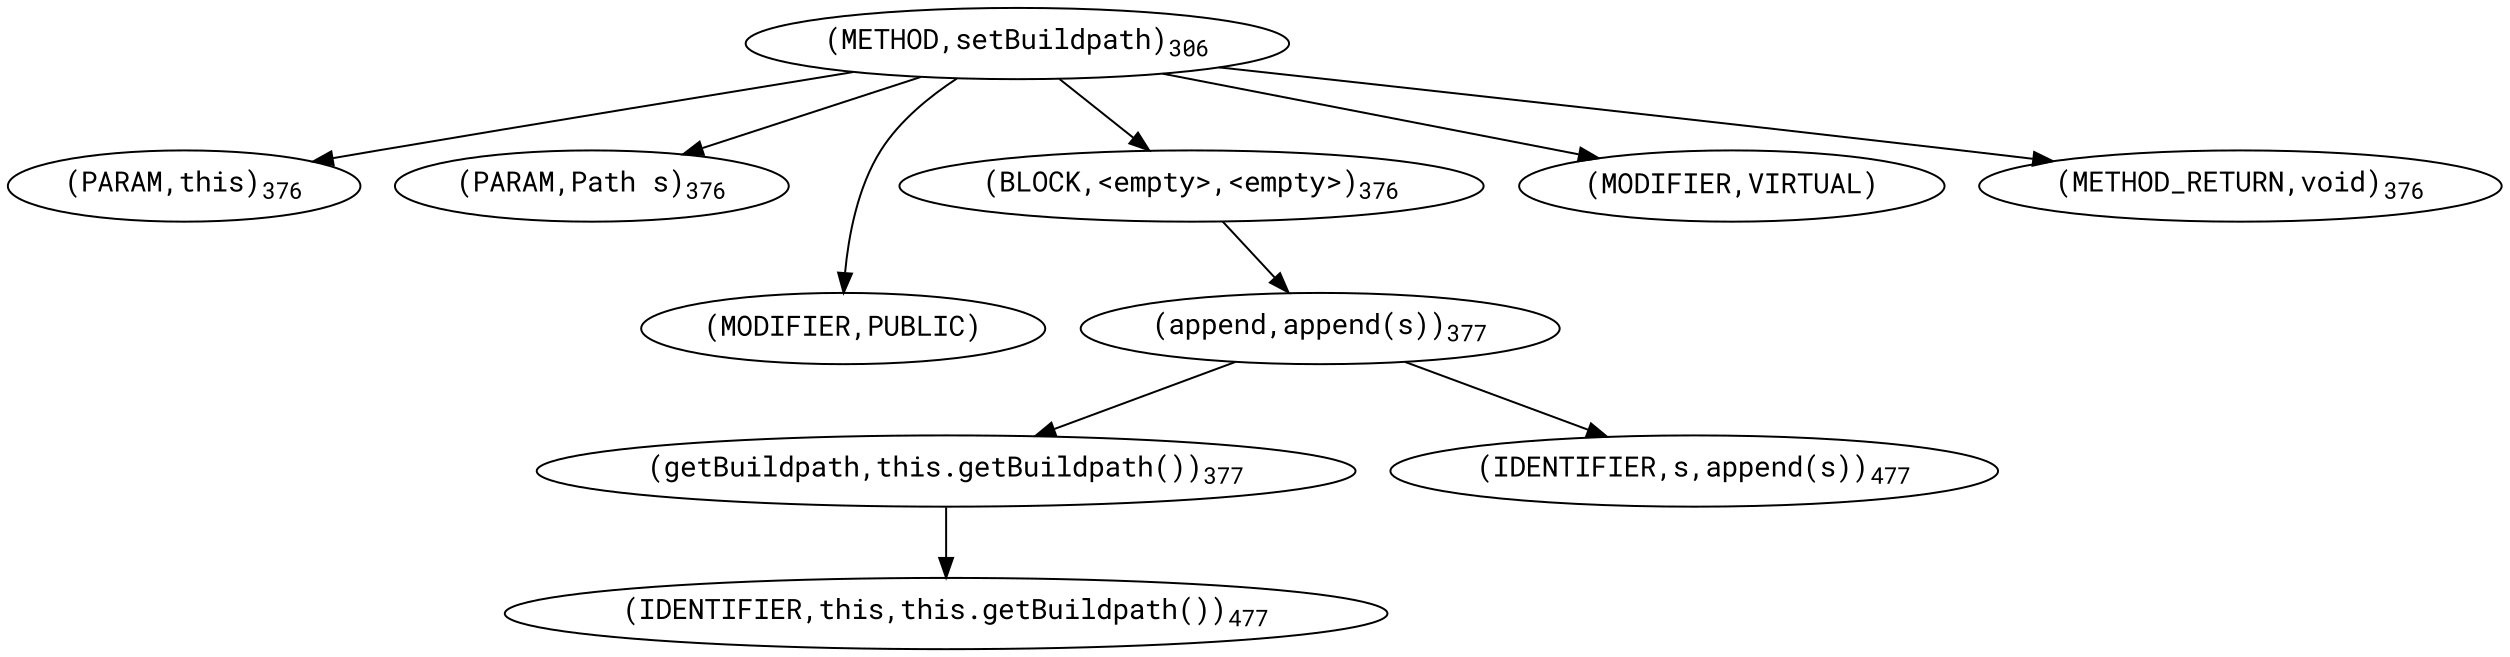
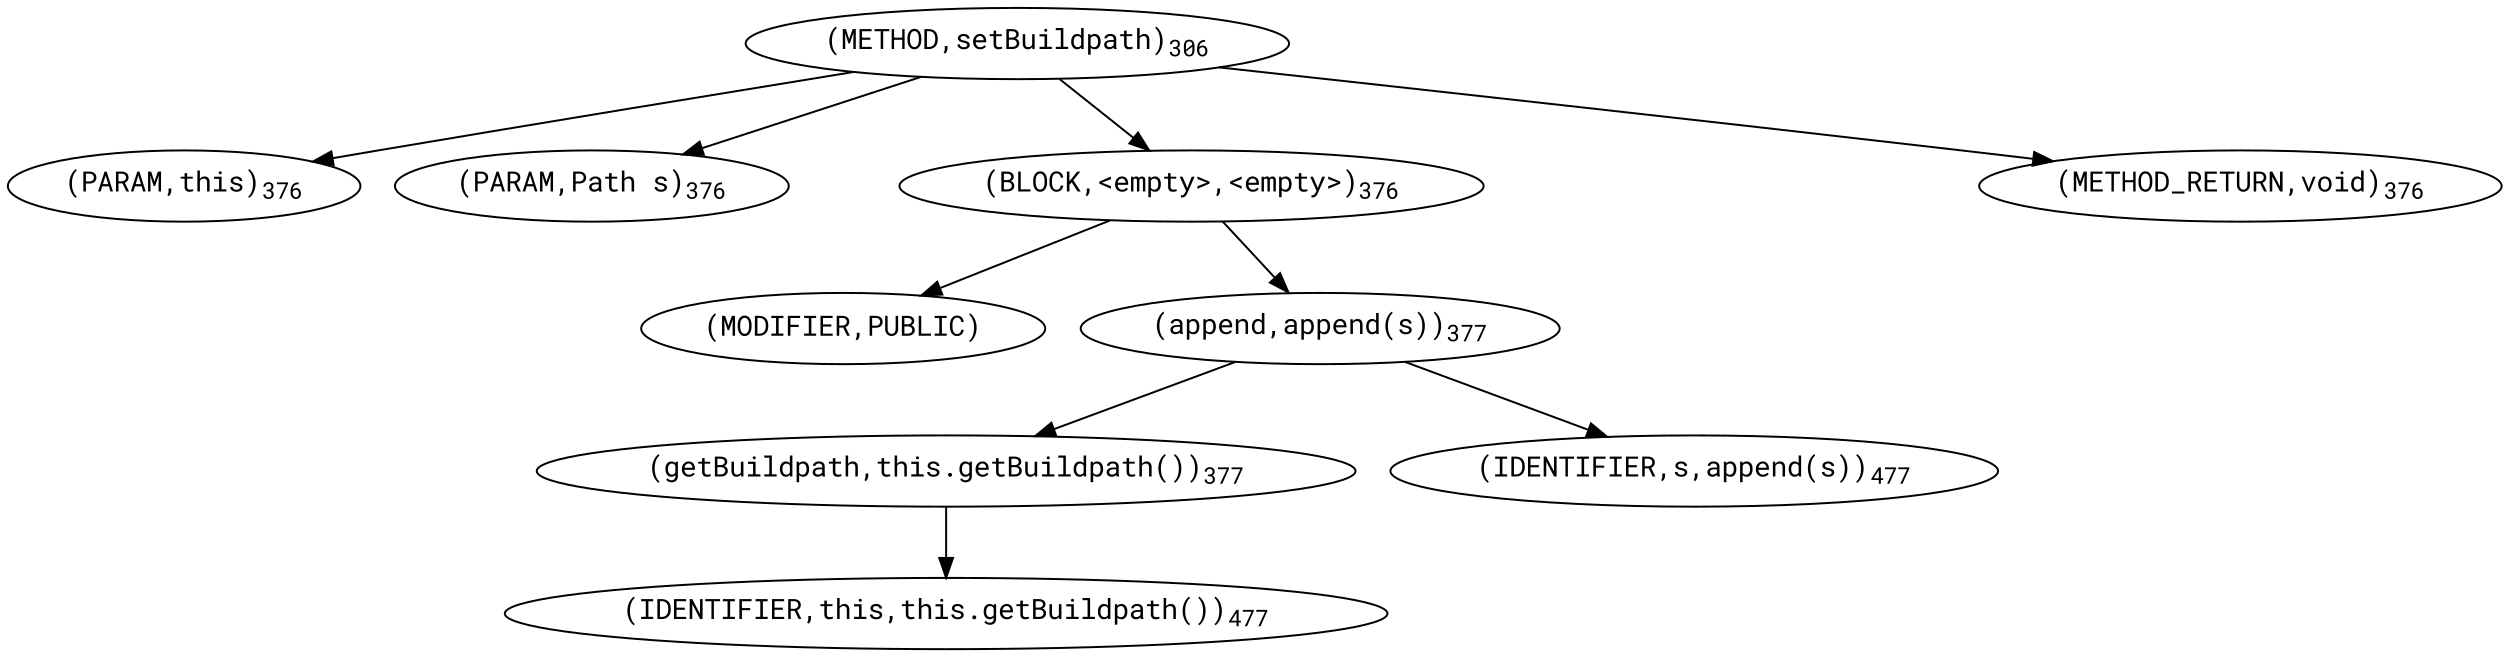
edge "(METHOD,setBuildpath)" -> "(MODIFIER,PUBLIC)": now "(BLOCK,<empty>,<empty>)" -> "(MODIFIER,PUBLIC)"
node "(MODIFIER,VIRTUAL)": removed
